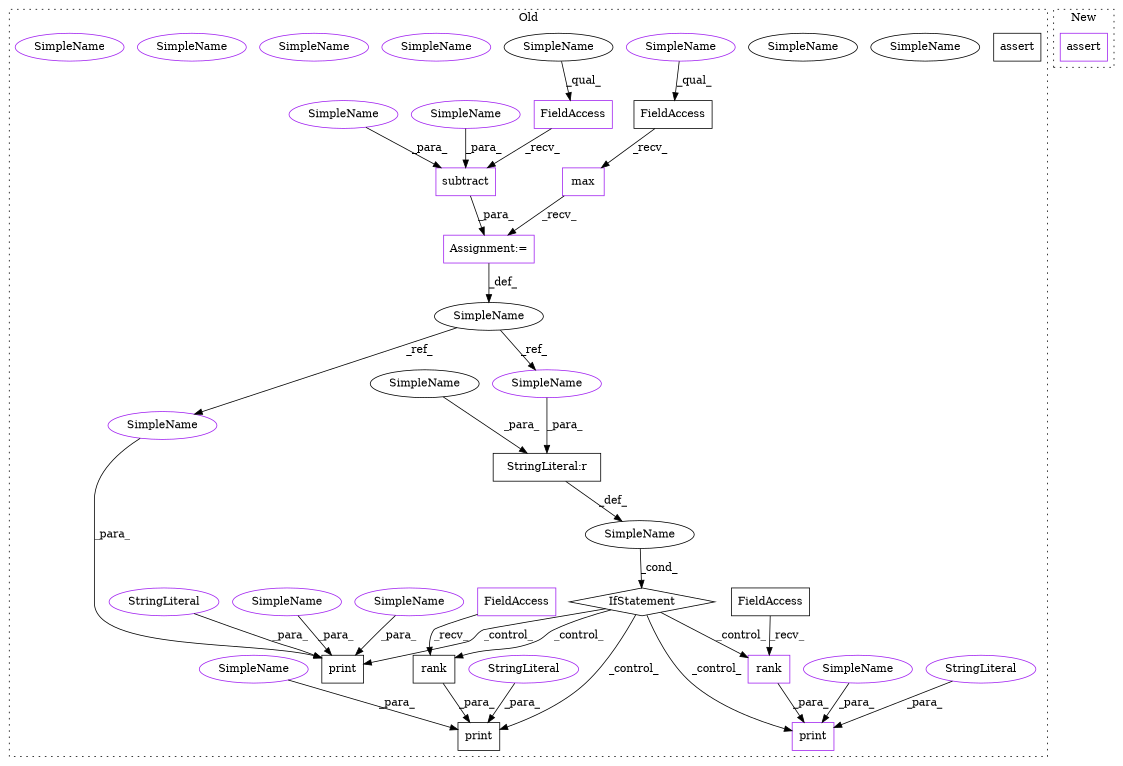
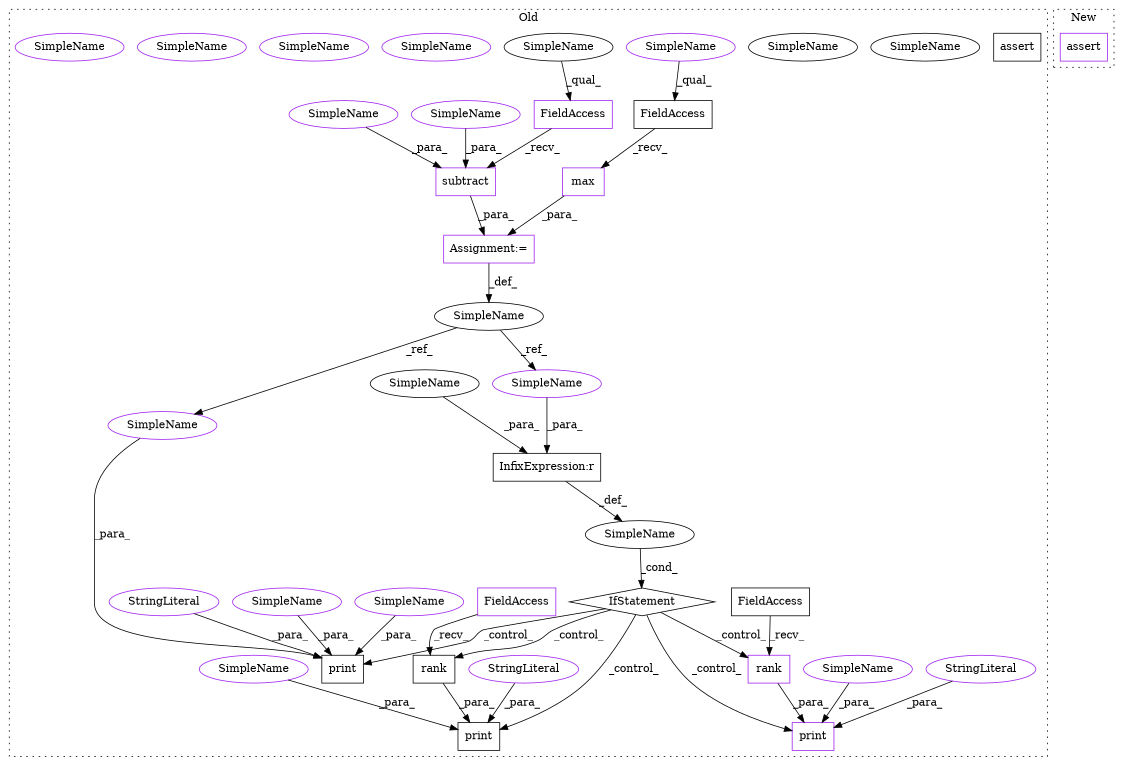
edge "max" -> "Assignment:=": label "_recv_" -> "_para_"
node "StringLiteral:r": label "StringLiteral:r" -> "InfixExpression:r"
